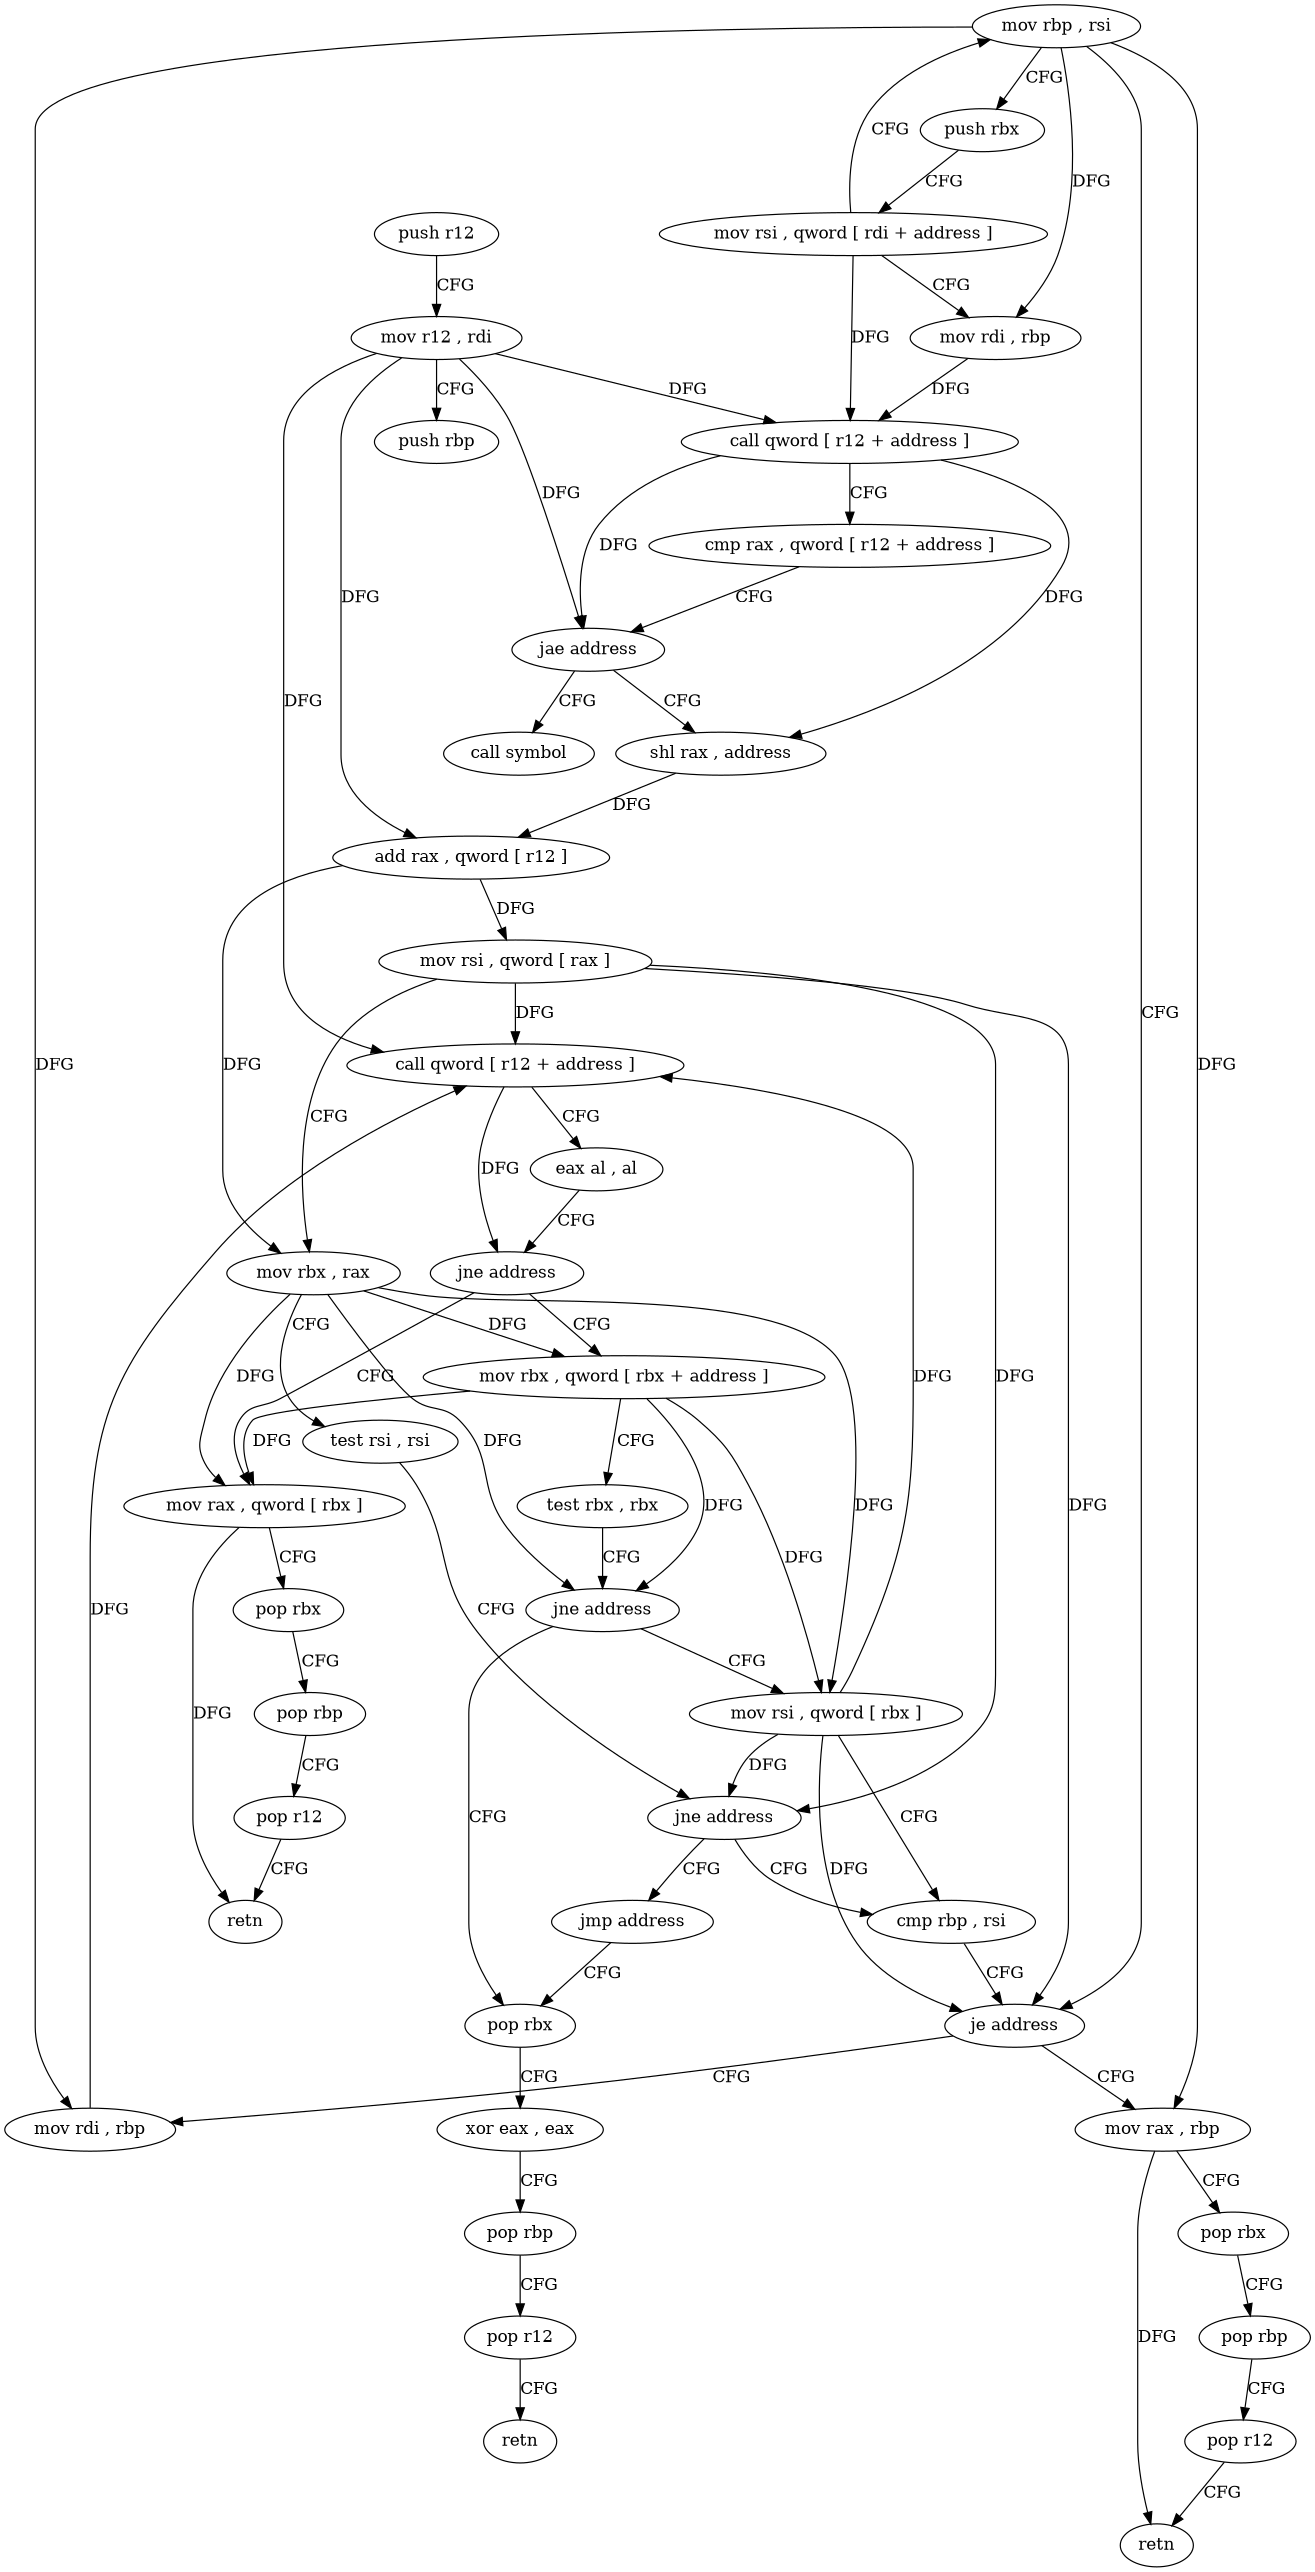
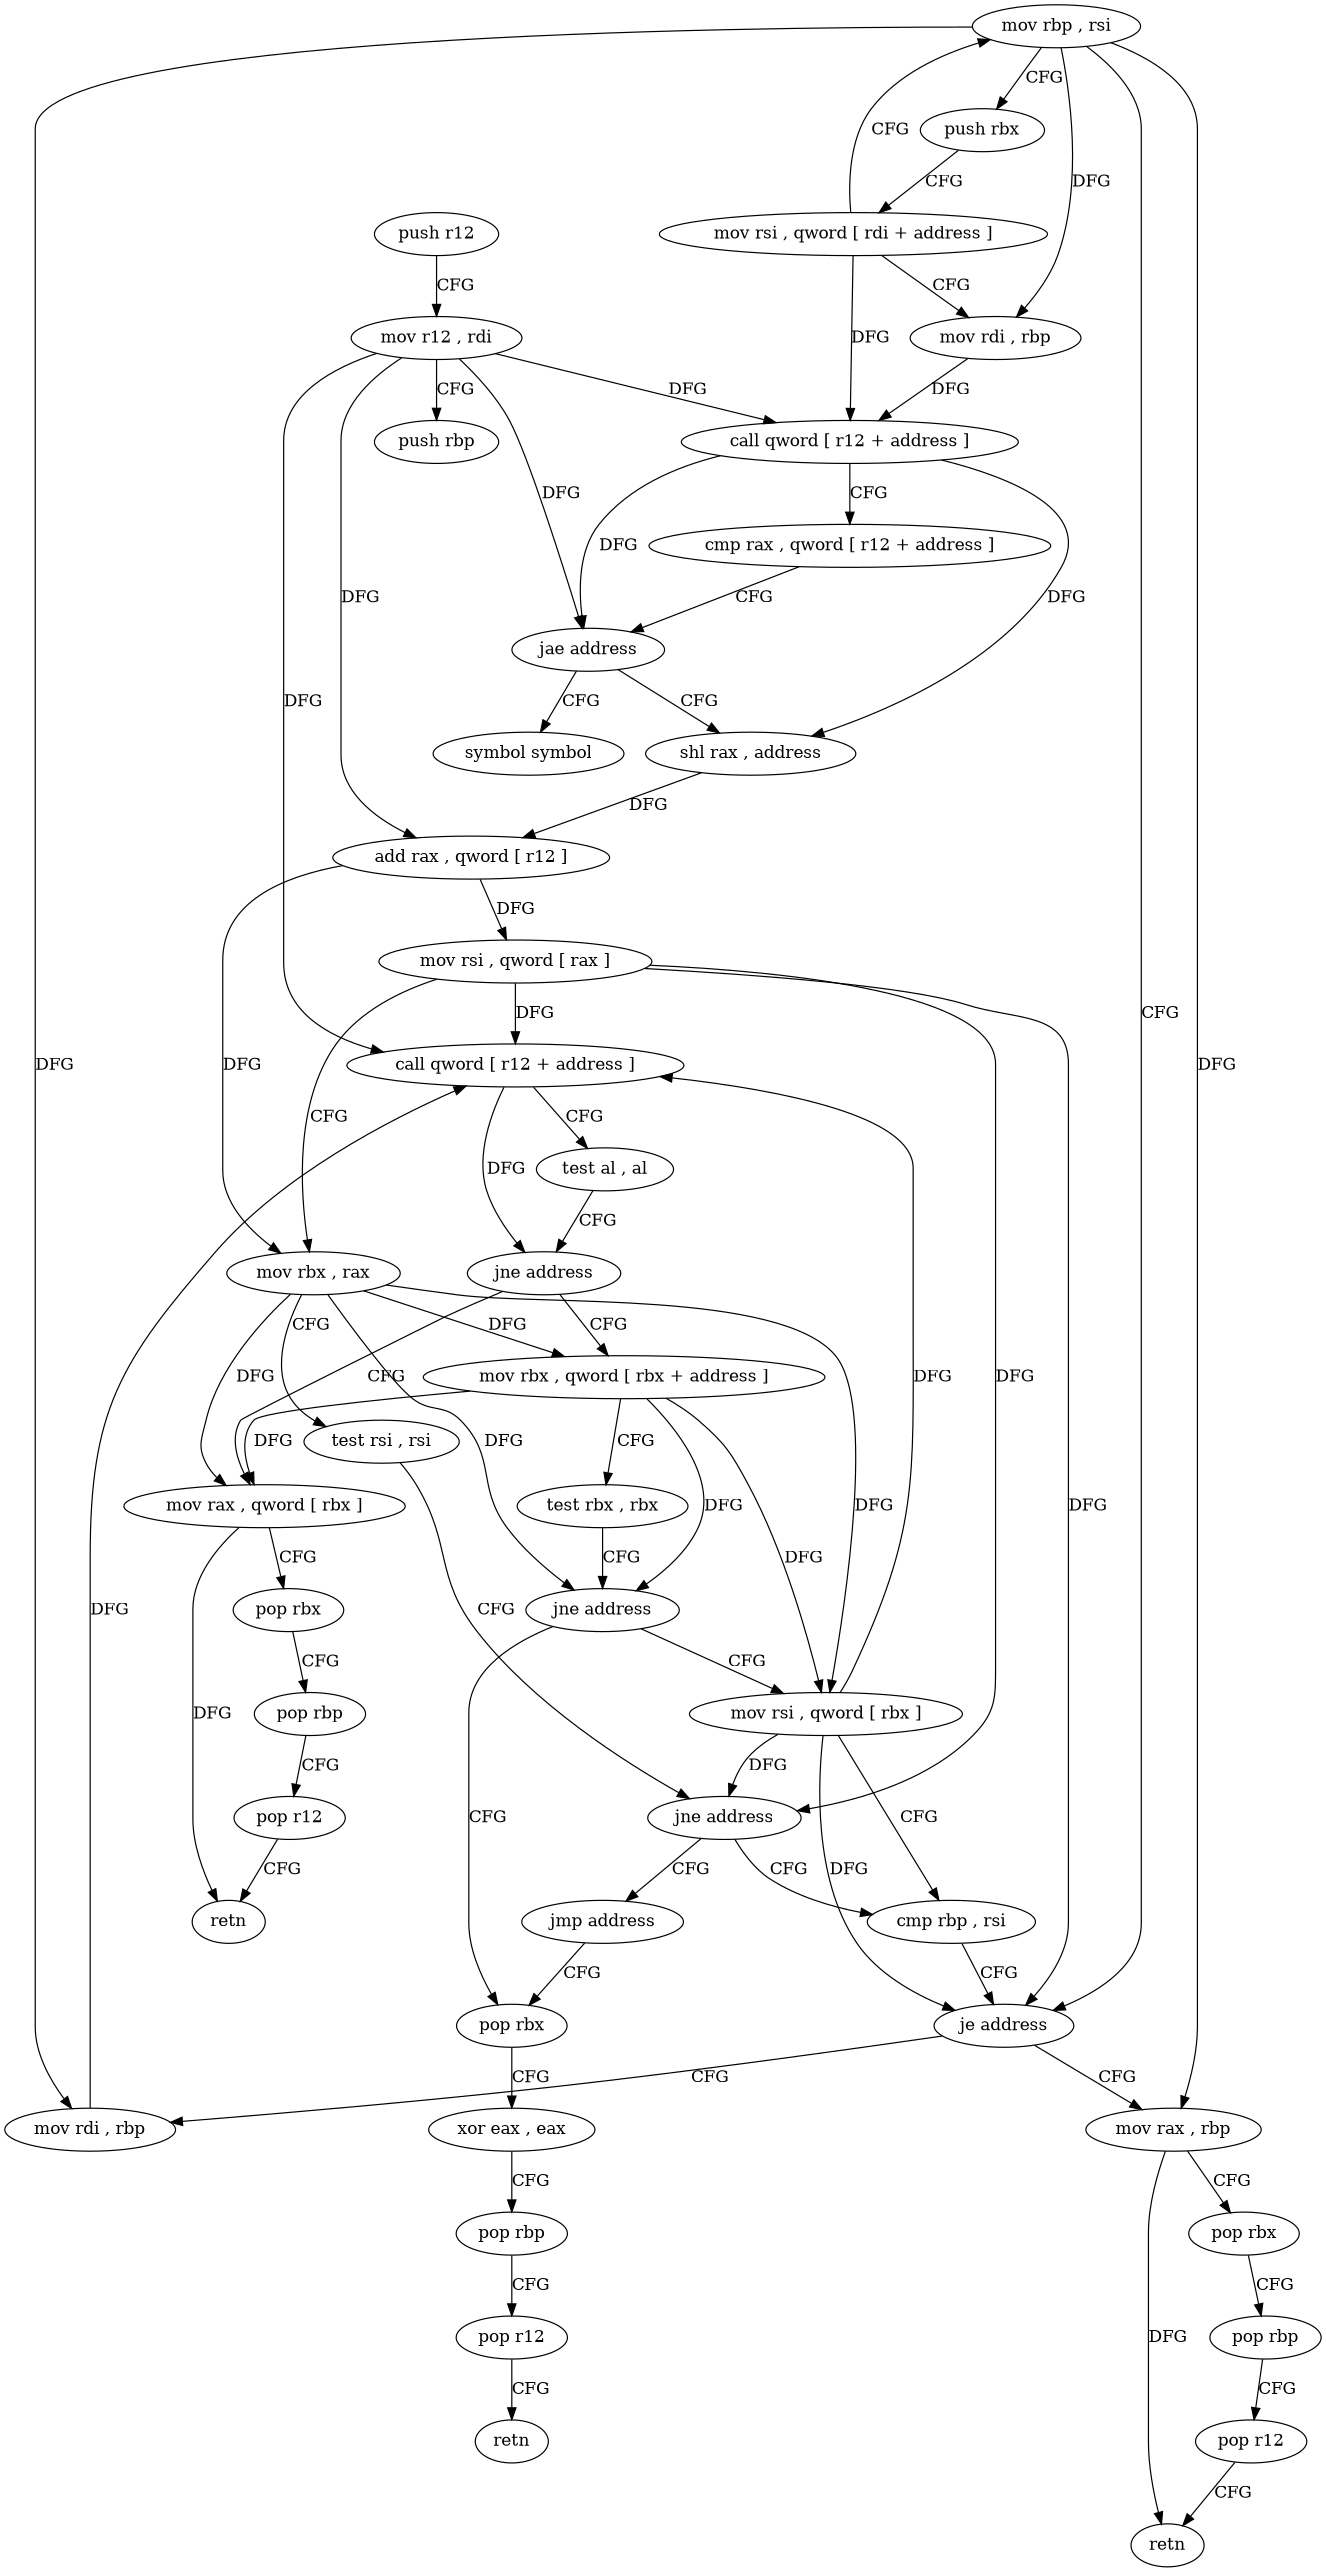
node "call symbol": label "call symbol" -> "symbol symbol"
node "eax al , al": label "eax al , al" -> "test al , al"
